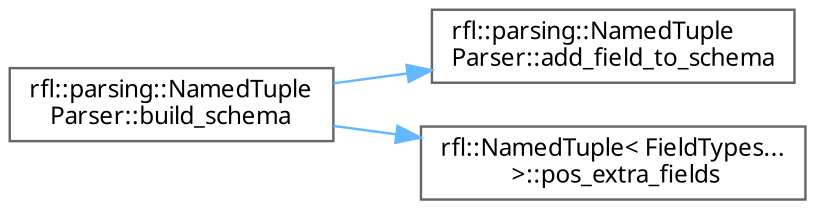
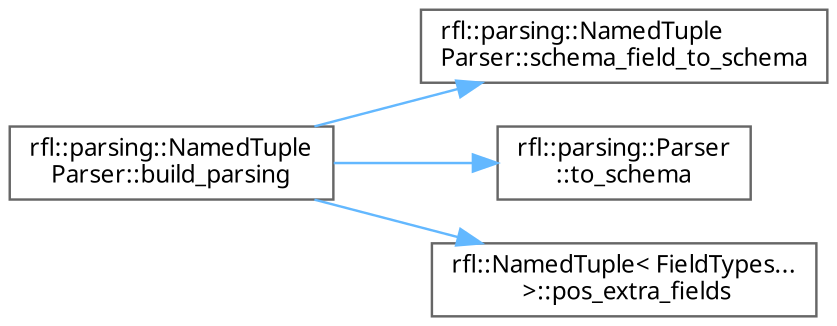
node "rfl::parsing::NamedTuple Parser::add_field_to_schema": label "rfl::parsing::NamedTuple Parser::add_field_to_schema" -> "rfl::parsing::NamedTuple Parser::schema_field_to_schema"
node "rfl::parsing::NamedTuple Parser::build_schema": label "rfl::parsing::NamedTuple Parser::build_schema" -> "rfl::parsing::NamedTuple Parser::build_parsing"
node "rfl::parsing::Parser ::to_schema": added
